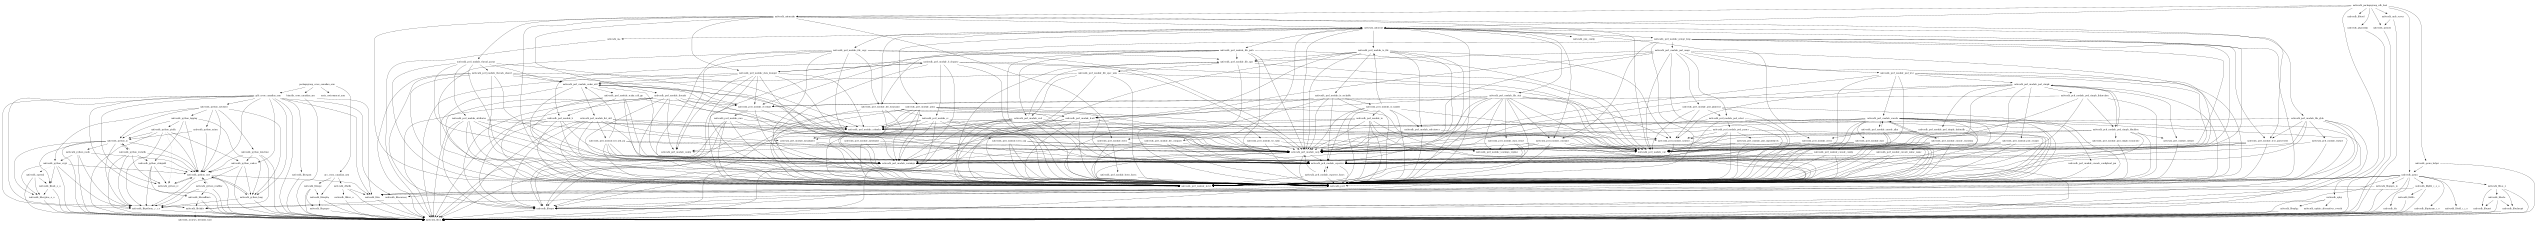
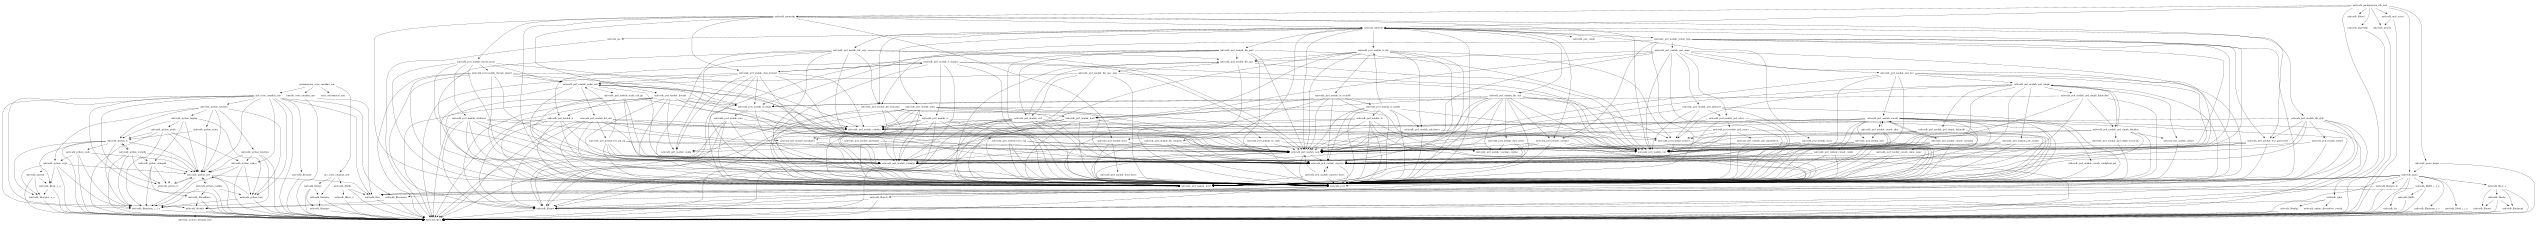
edge "nativesdk_perl_module_file_basename" -> "nativesdk_autoconf": reversed
edge "nativesdk_perl_module_encode_alias" -> "nativesdk_perl_module_errno": now "nativesdk_perl_module_encode_alias" -> "nativesdk_perl_module_base"
edge "nativesdk_python_core" -> "nativesdk_python_lang": now "nativesdk_python_readline" -> "nativesdk_python_lang"
node "nativesdk_libperl5": added
